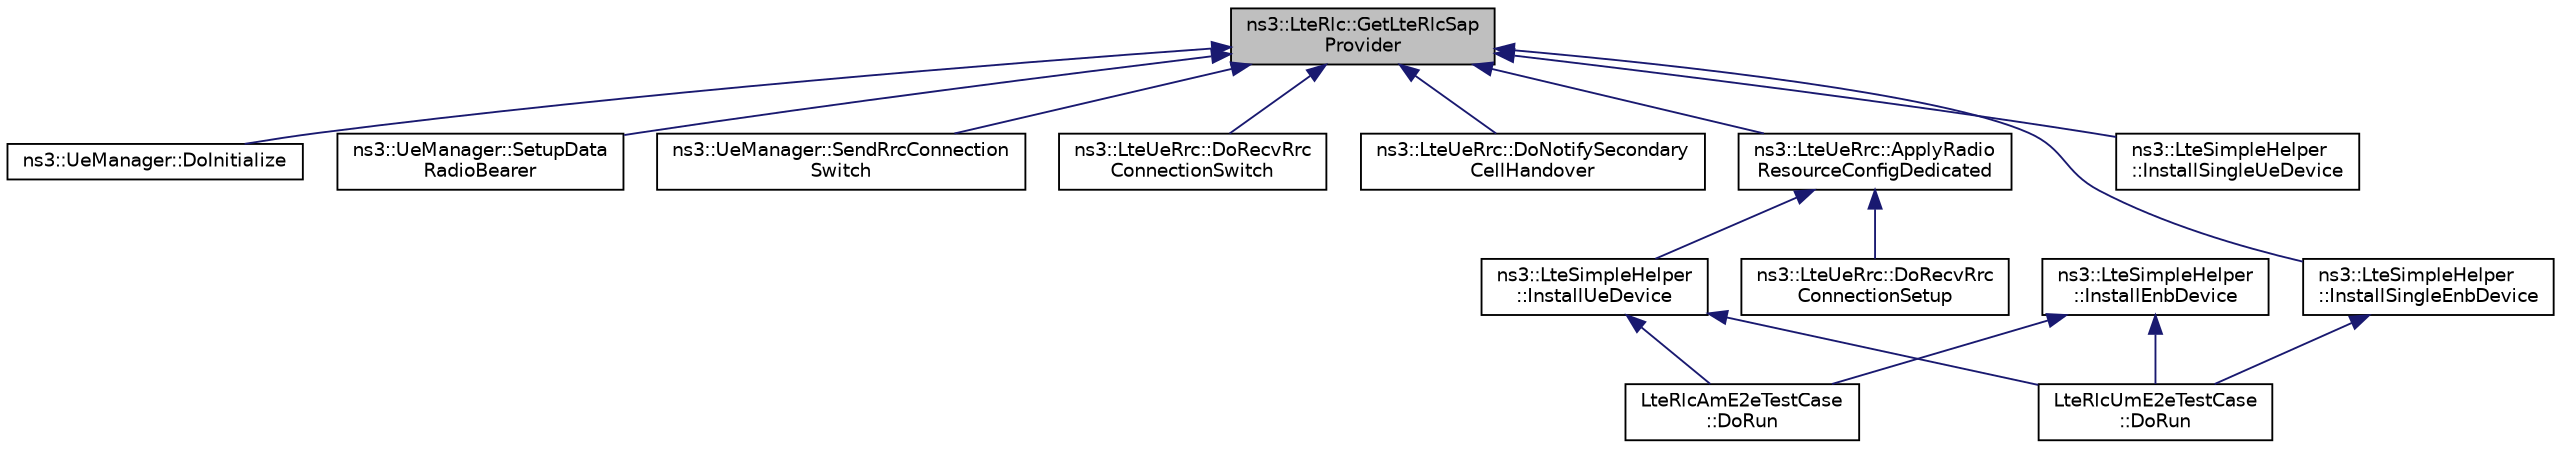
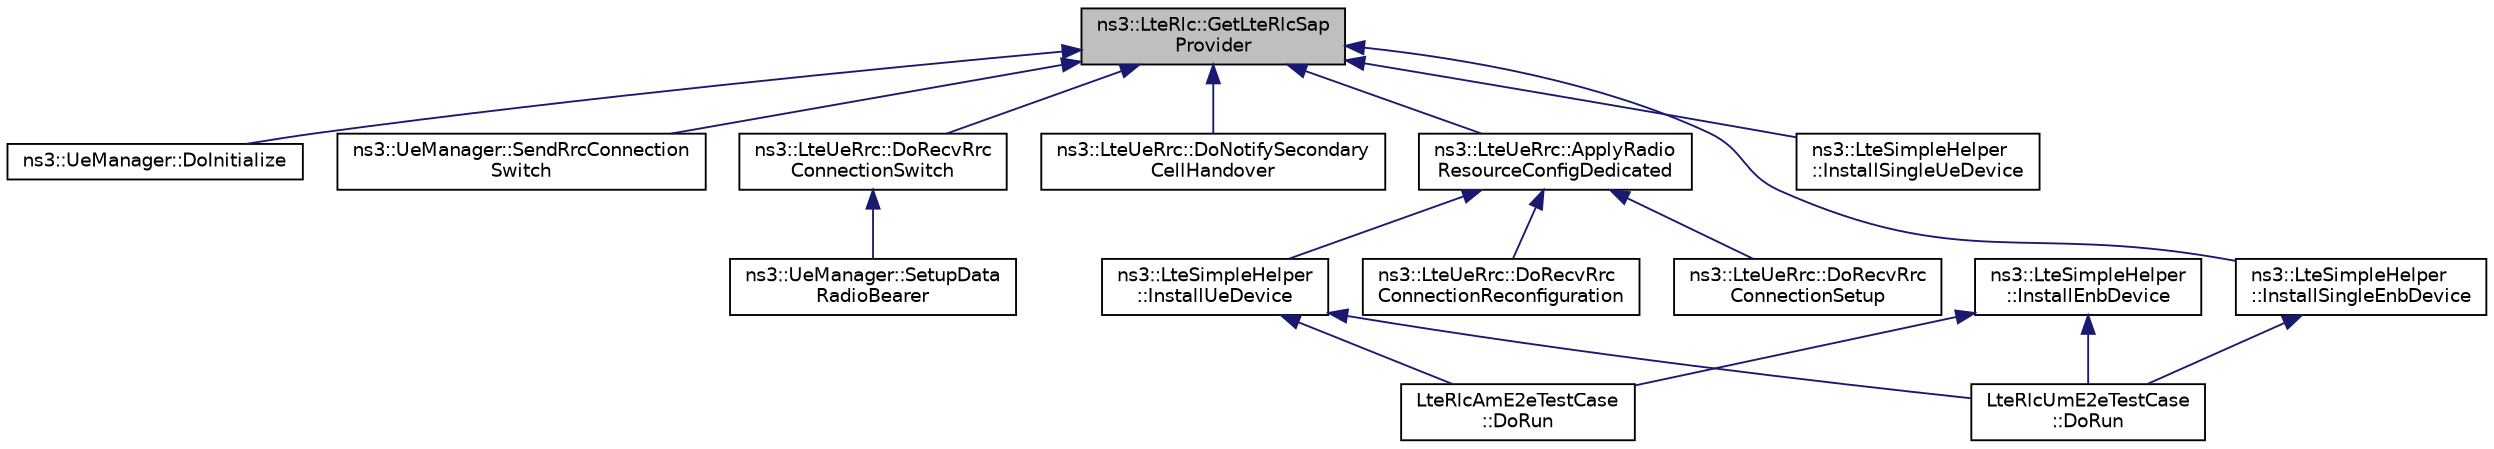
edge "ns3::UeManager::SetupData RadioBearer" -> "ns3::LteRlc::GetLteRlcSap Provider": now "ns3::UeManager::SetupData RadioBearer" -> "ns3::LteUeRrc::DoRecvRrc ConnectionSwitch"
node "ns3::LteUeRrc::DoRecvRrc ConnectionReconfiguration": added
